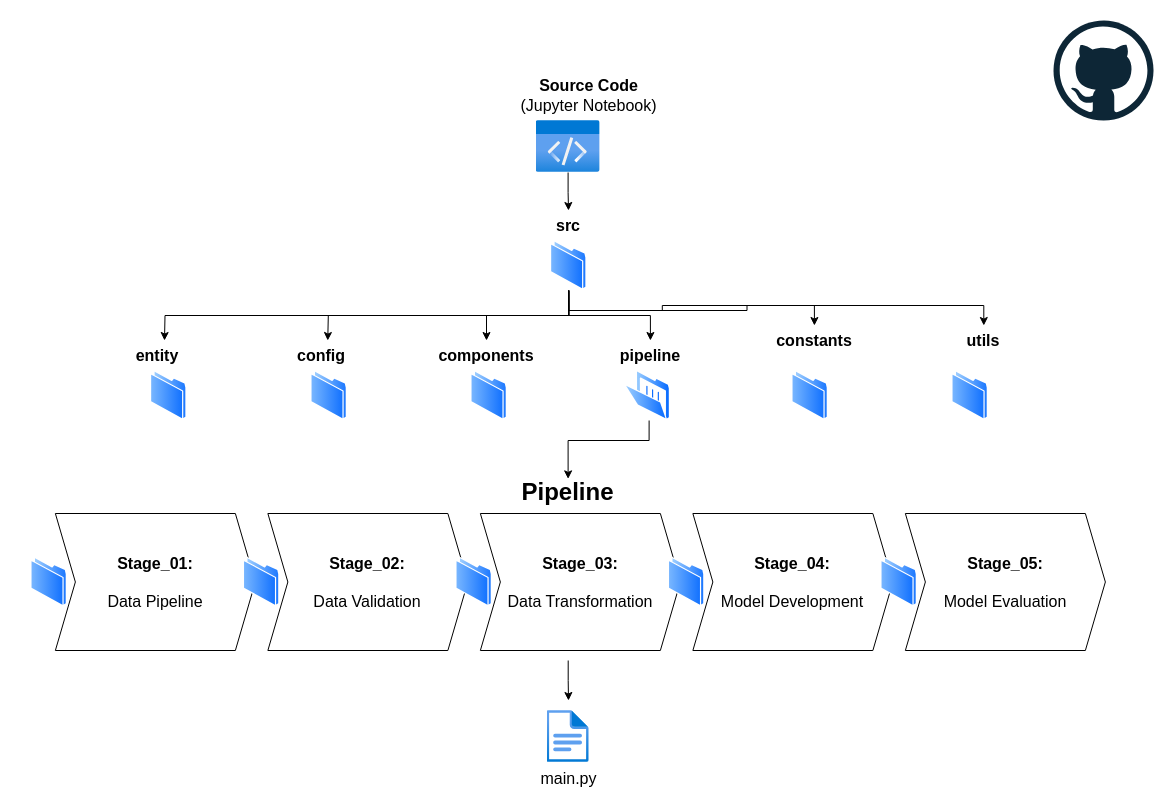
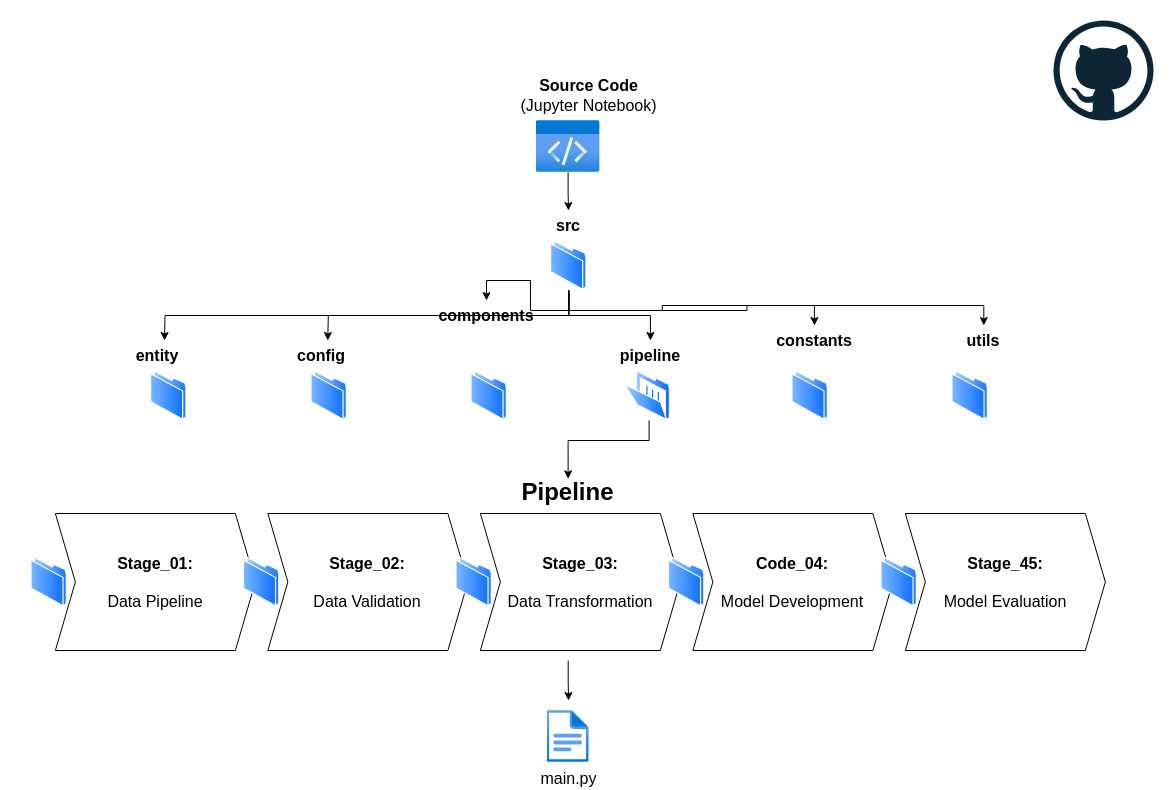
node "components": moved (486, 356) -> (486, 316)
node "Stage_04: Model Development": label "Stage_04: Model Development" -> "Code_04: Model Development"
node "Stage_05: Model Evaluation": label "Stage_05: Model Evaluation" -> "Stage_45: Model Evaluation"
